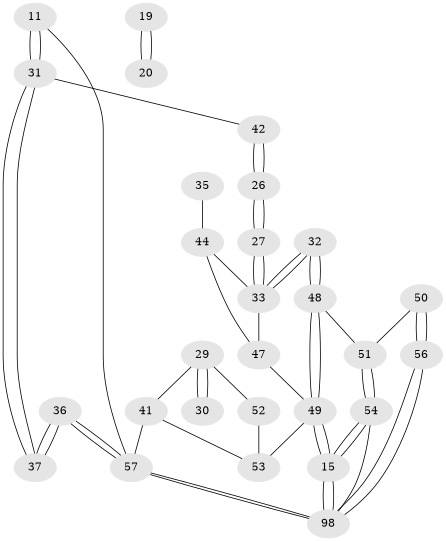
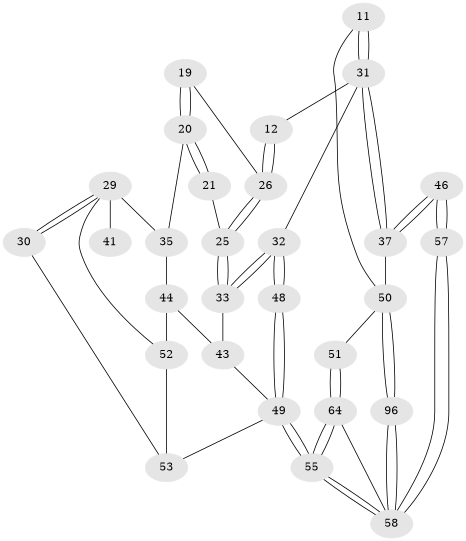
edge "19" -- "26": added
node "42": label "42" -> "12"
edge "31" -- "32": added
edge "20" -- "35": added
node "21": added
edge "29" -- "35": added
edge "11" -- "57": now "11" -- "50"
node "27": label "27" -> "25"
edge "44" -- "33": now "44" -- "52"
edge "37" -- "50": added
edge "48" -- "51": removed
node "47": label "47" -> "43"
node "56": label "56" -> "96"
node "36": label "36" -> "46"
node "54": label "54" -> "64"
edge "41" -- "53": now "30" -- "53"
edge "41" -- "57": removed
node "15": label "15" -> "55"
node "98": label "98" -> "58"
